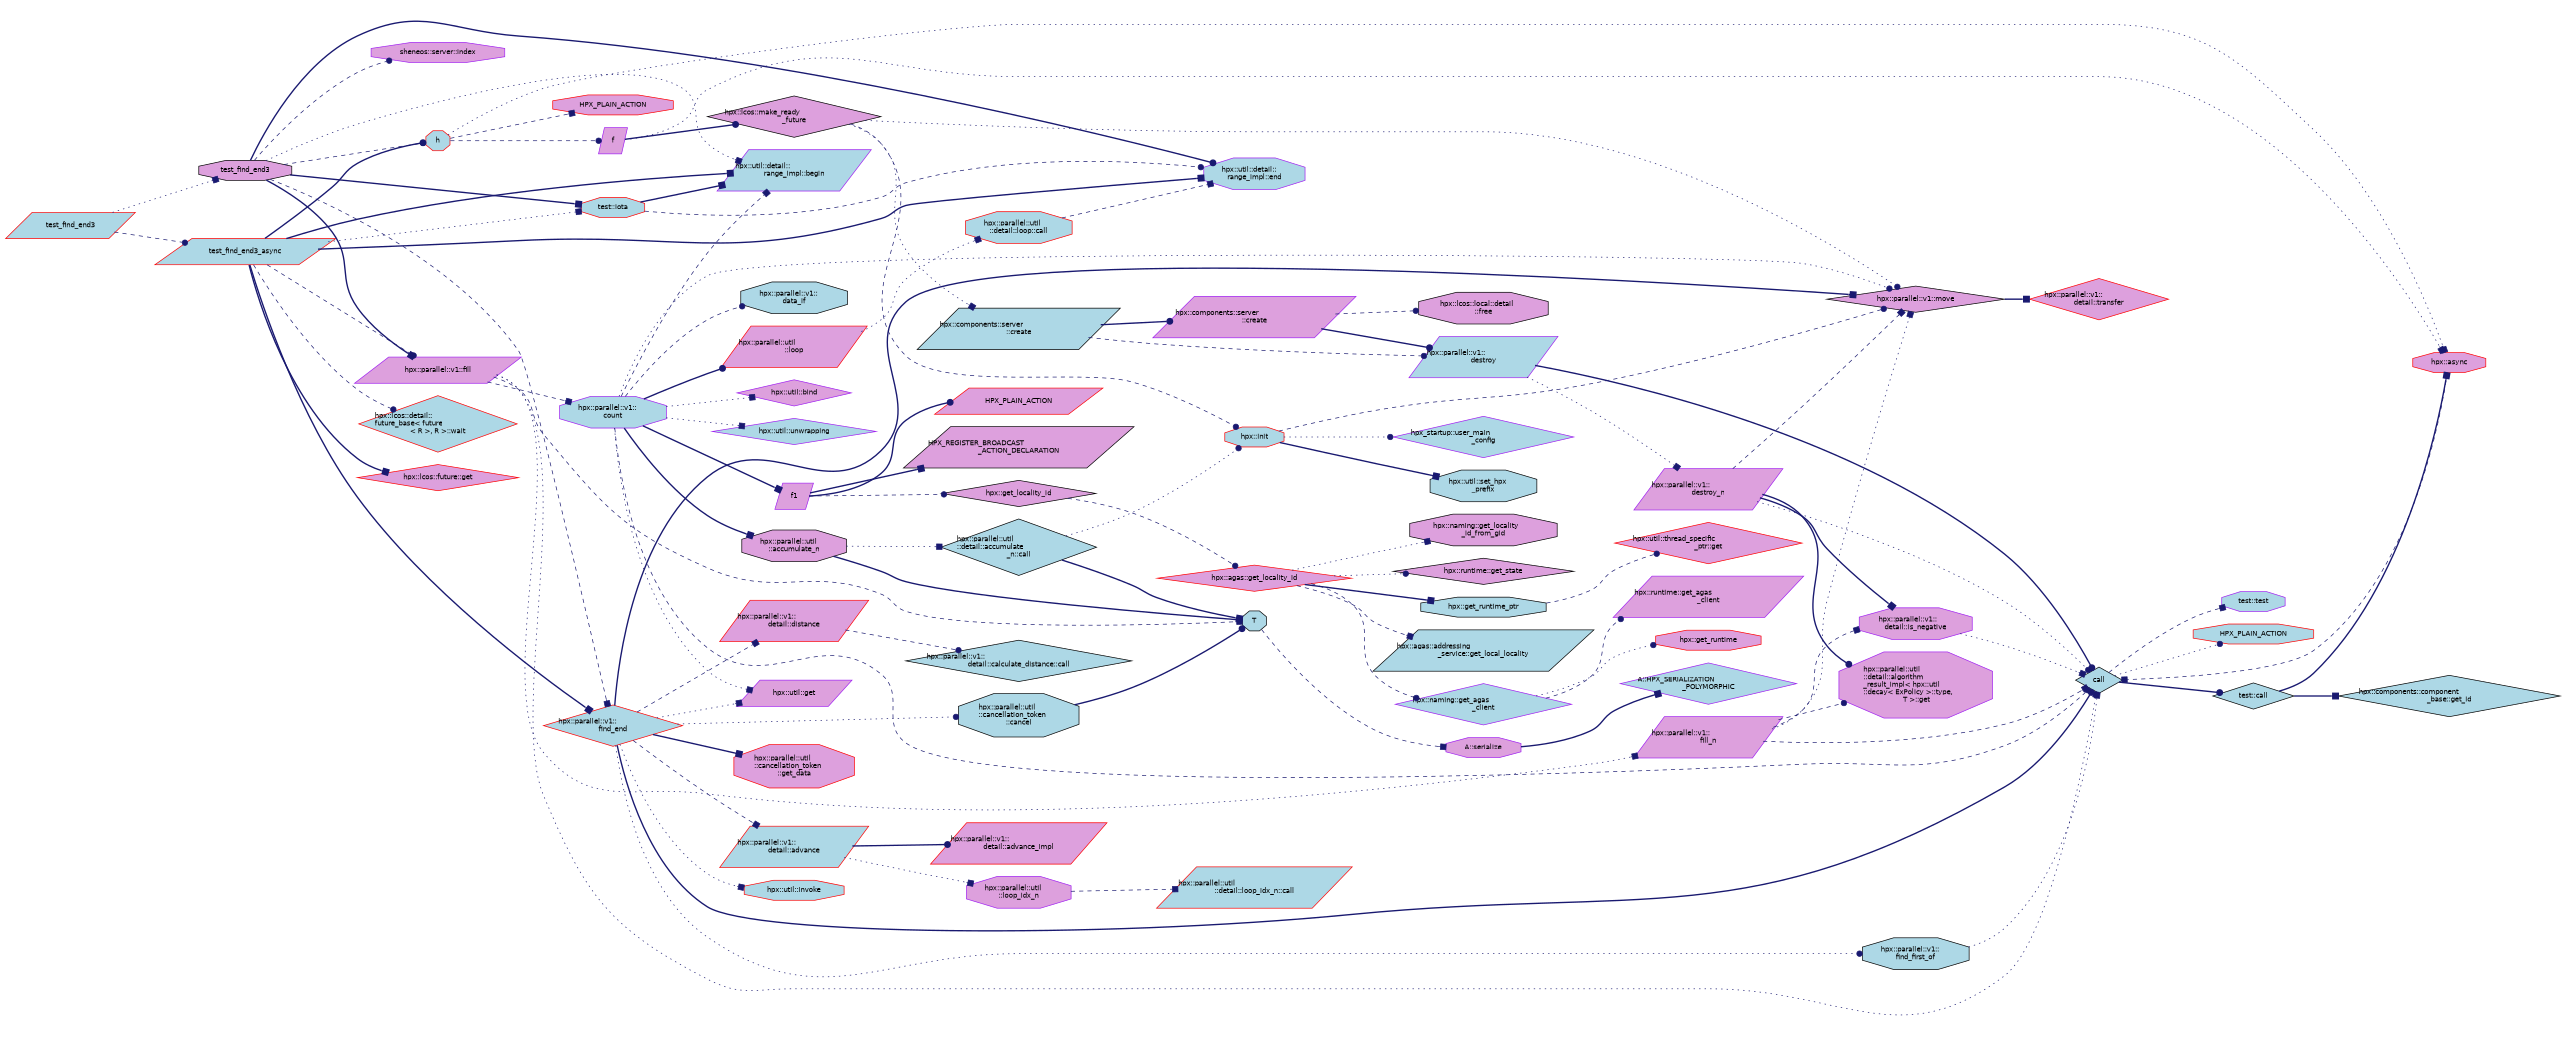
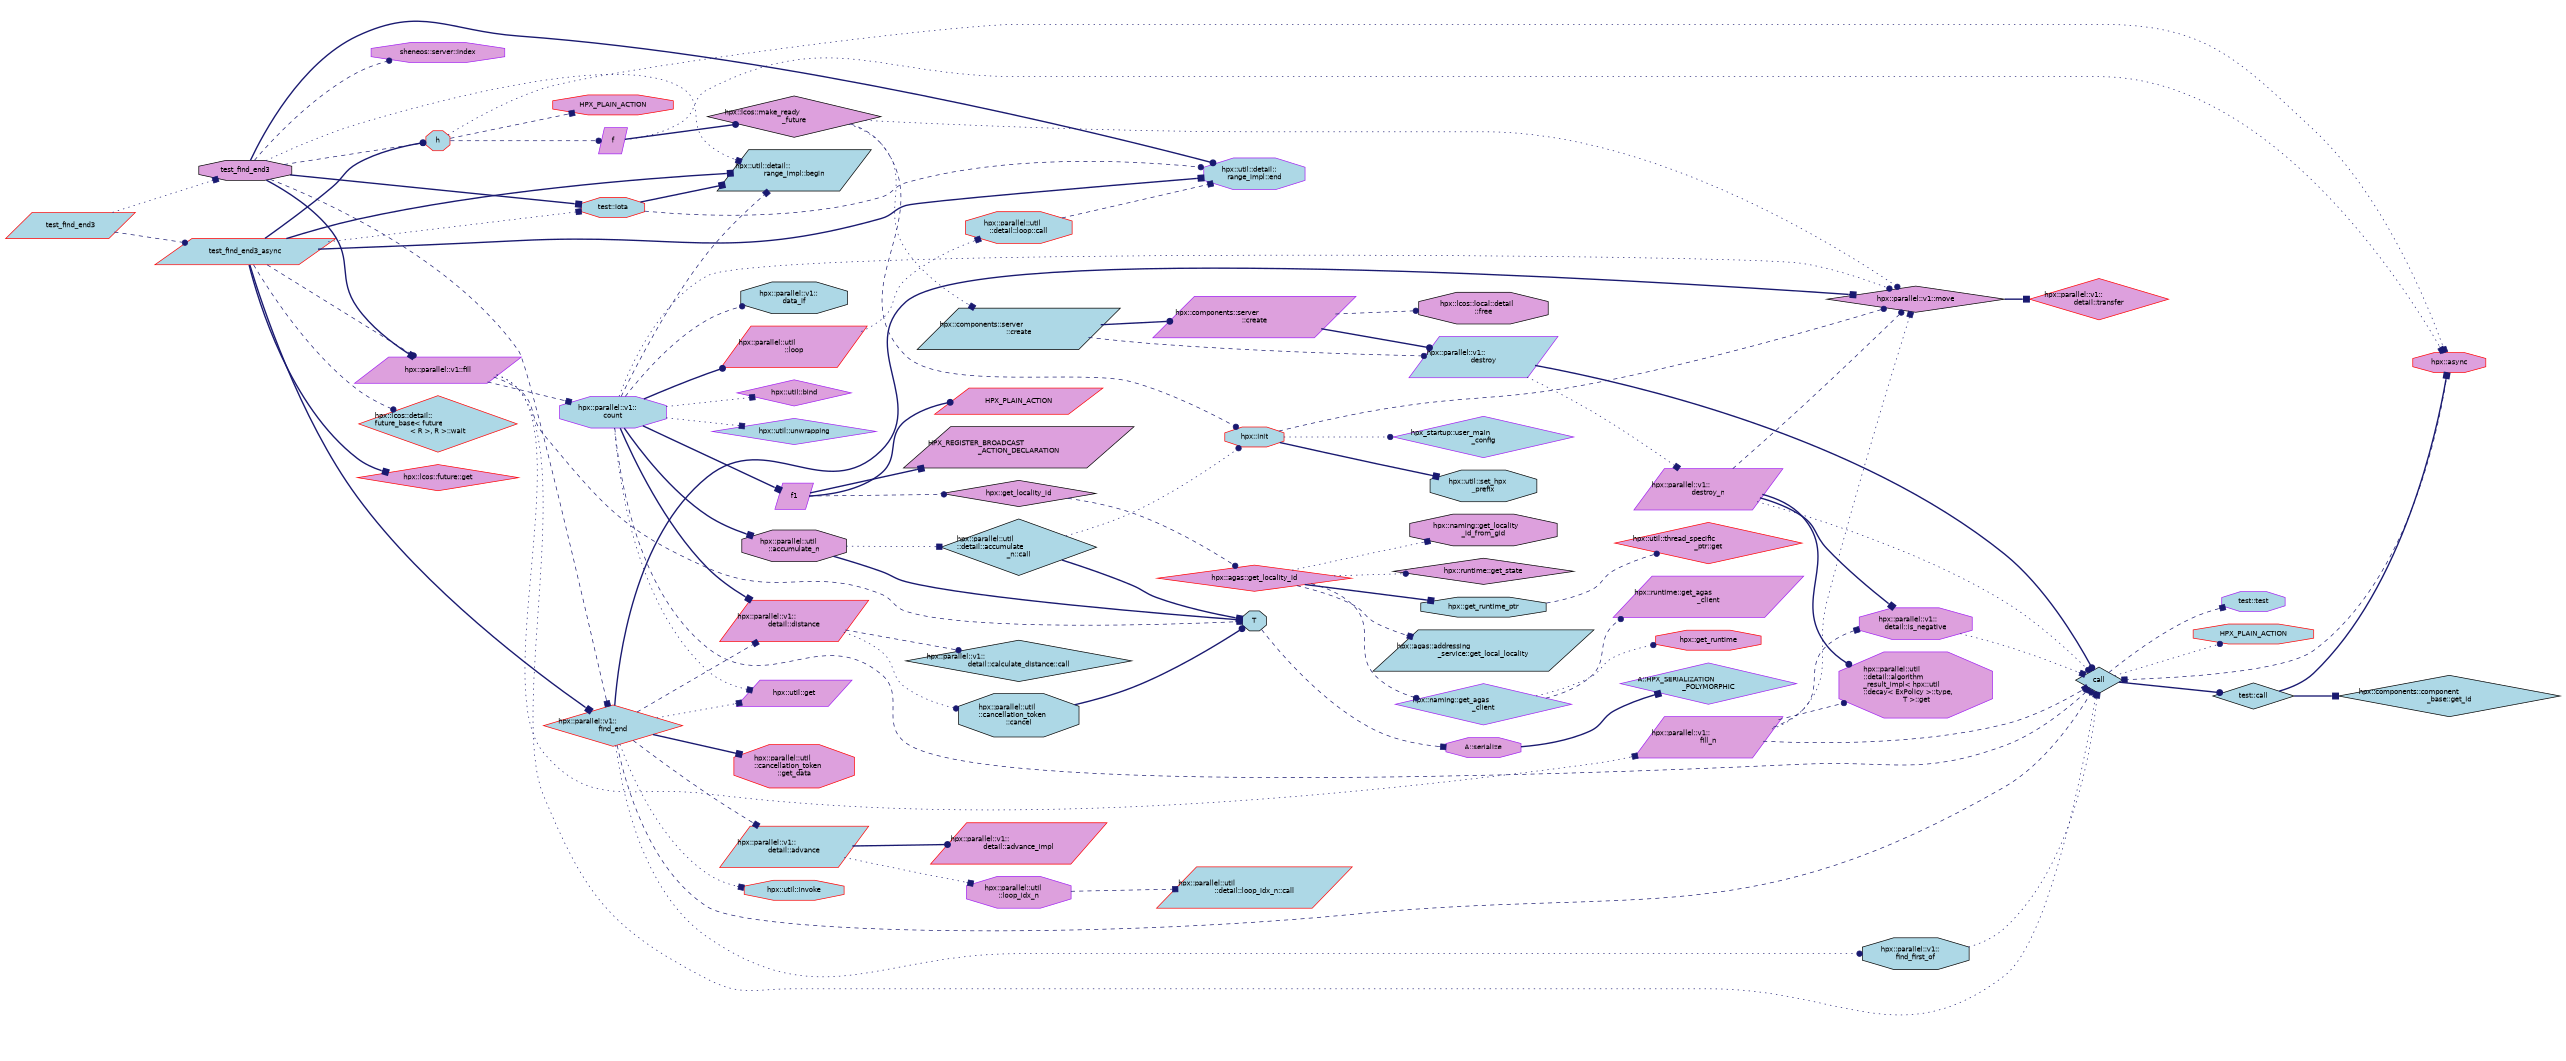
node "hpx::util::detail:: range_impl::begin": color purple -> black
edge "hpx::parallel::v1:: destroy_n" -> "hpx::parallel::v1::move": arrowhead box -> dot
edge "hpx::parallel::v1:: count" -> "hpx::parallel::v1:: detail::distance": added
edge "hpx::parallel::v1:: find_end" -> "hpx::parallel::util ::cancellation_token ::cancel": now "hpx::parallel::v1:: detail::distance" -> "hpx::parallel::util ::cancellation_token ::cancel"
edge "hpx::parallel::v1:: find_end" -> "call": style bold -> dashed
